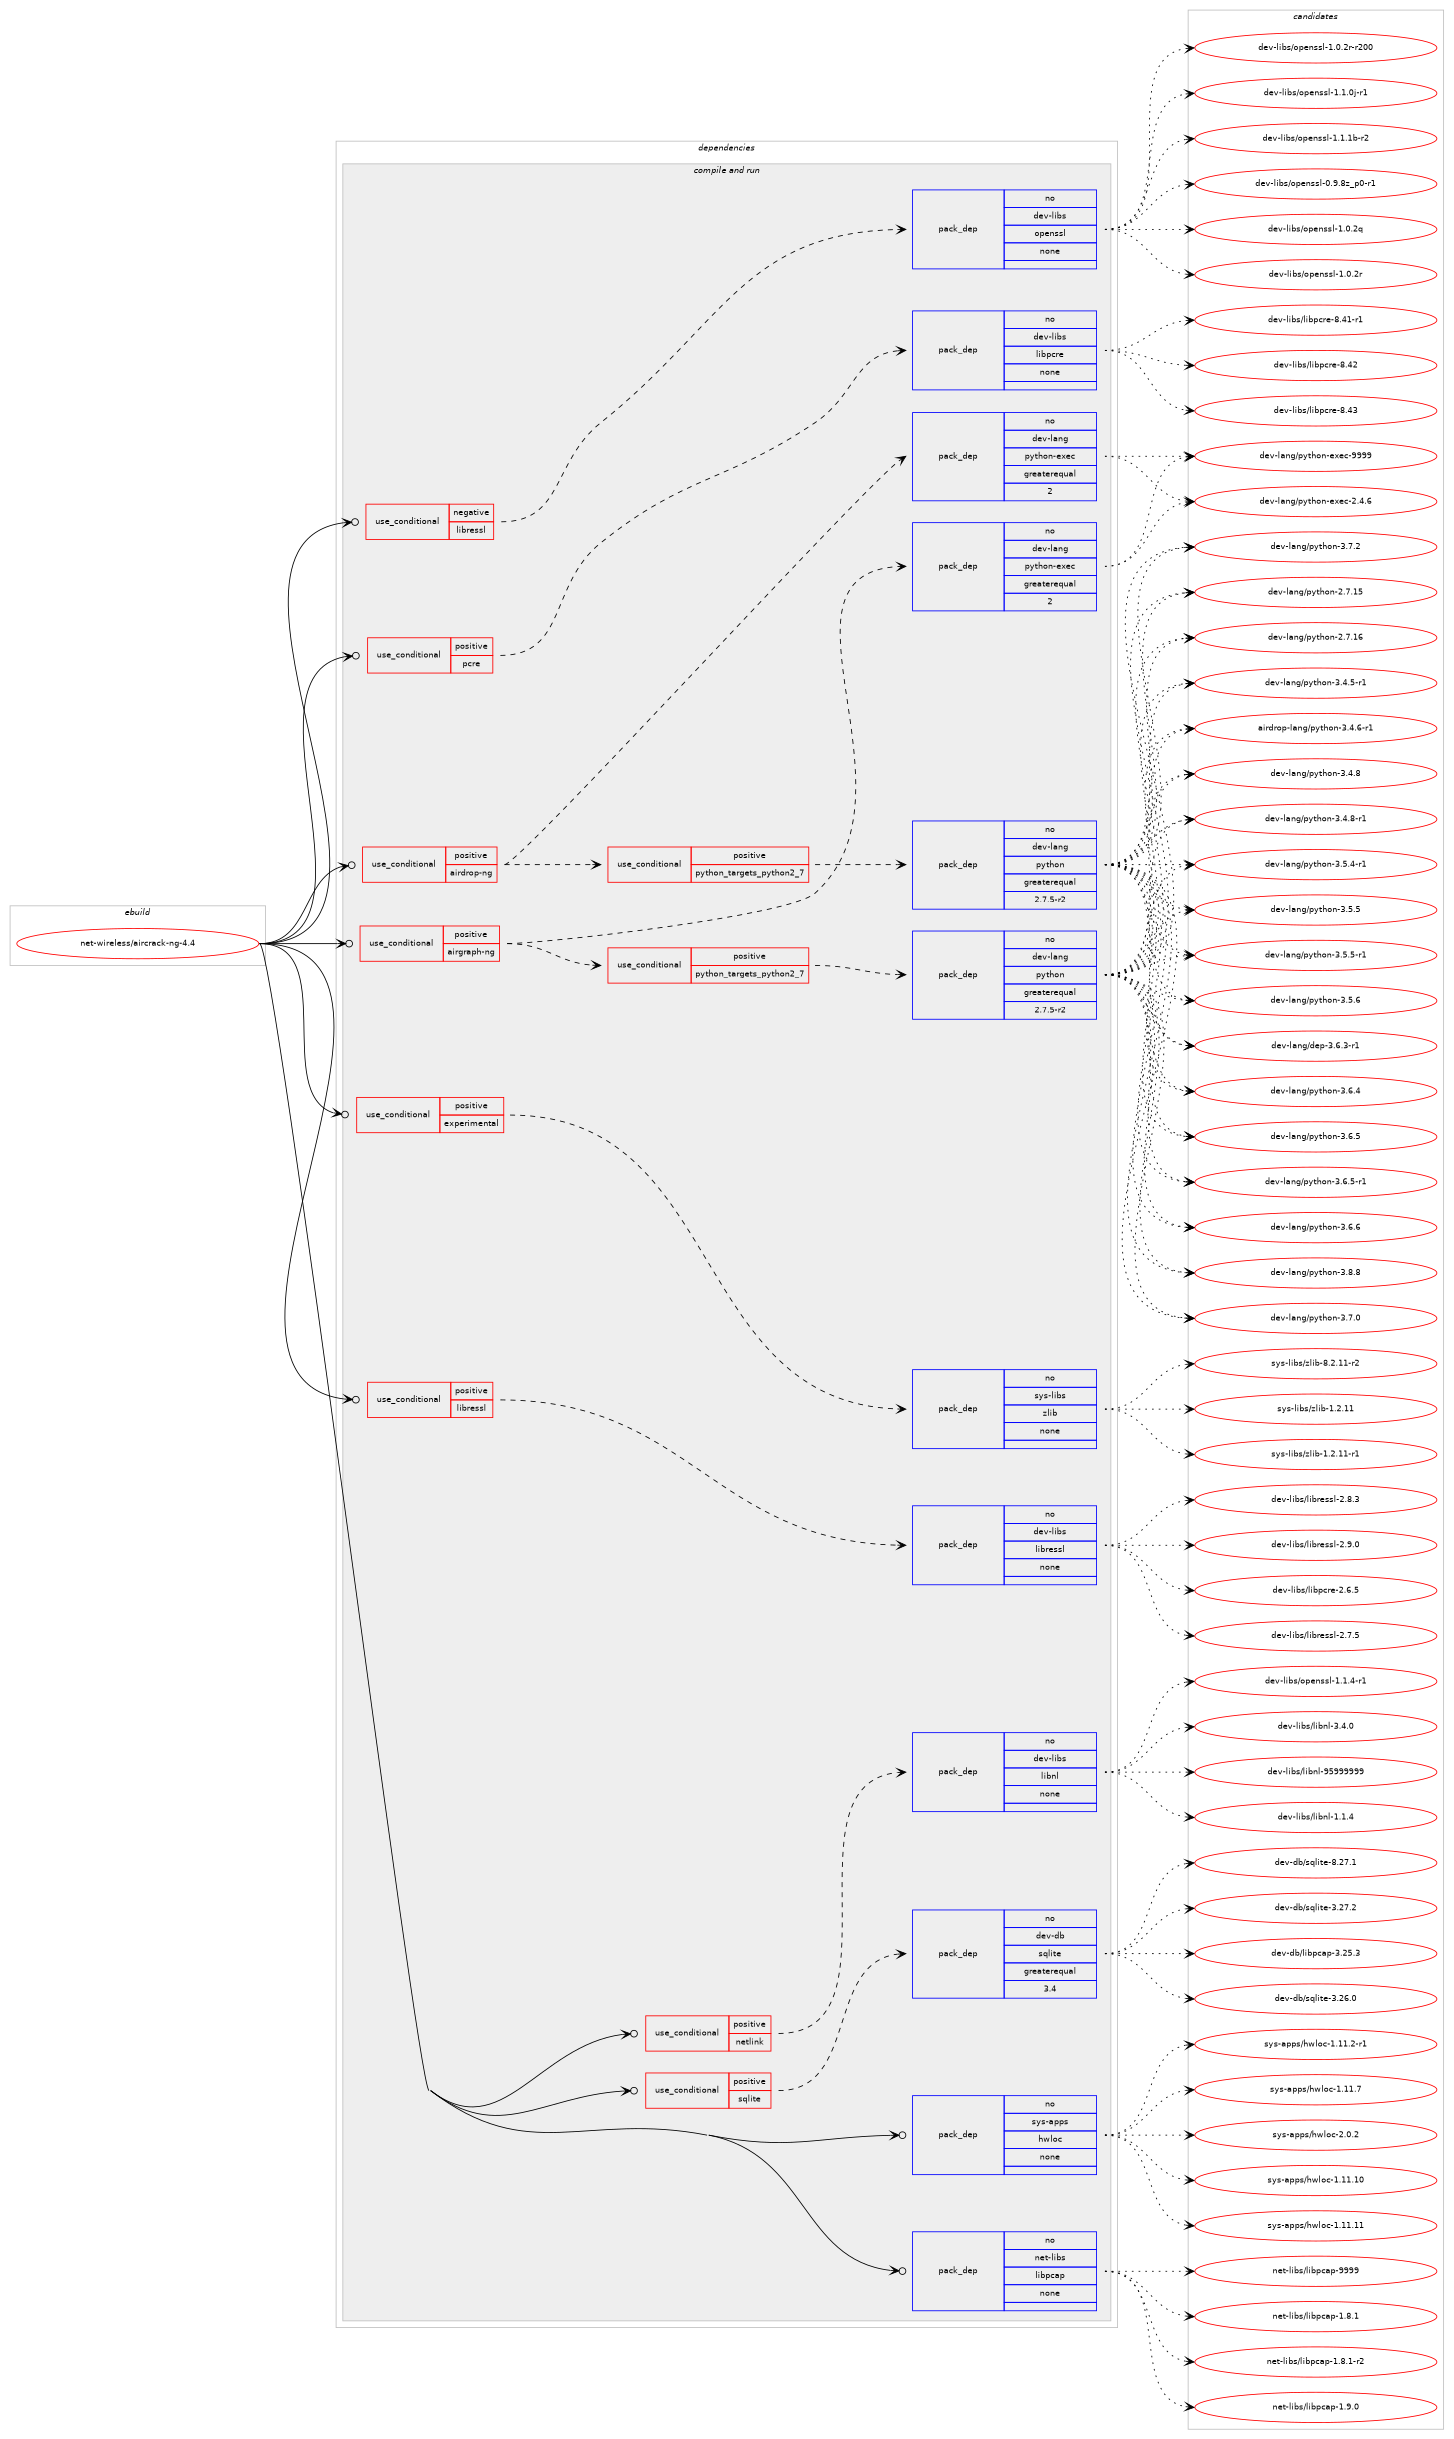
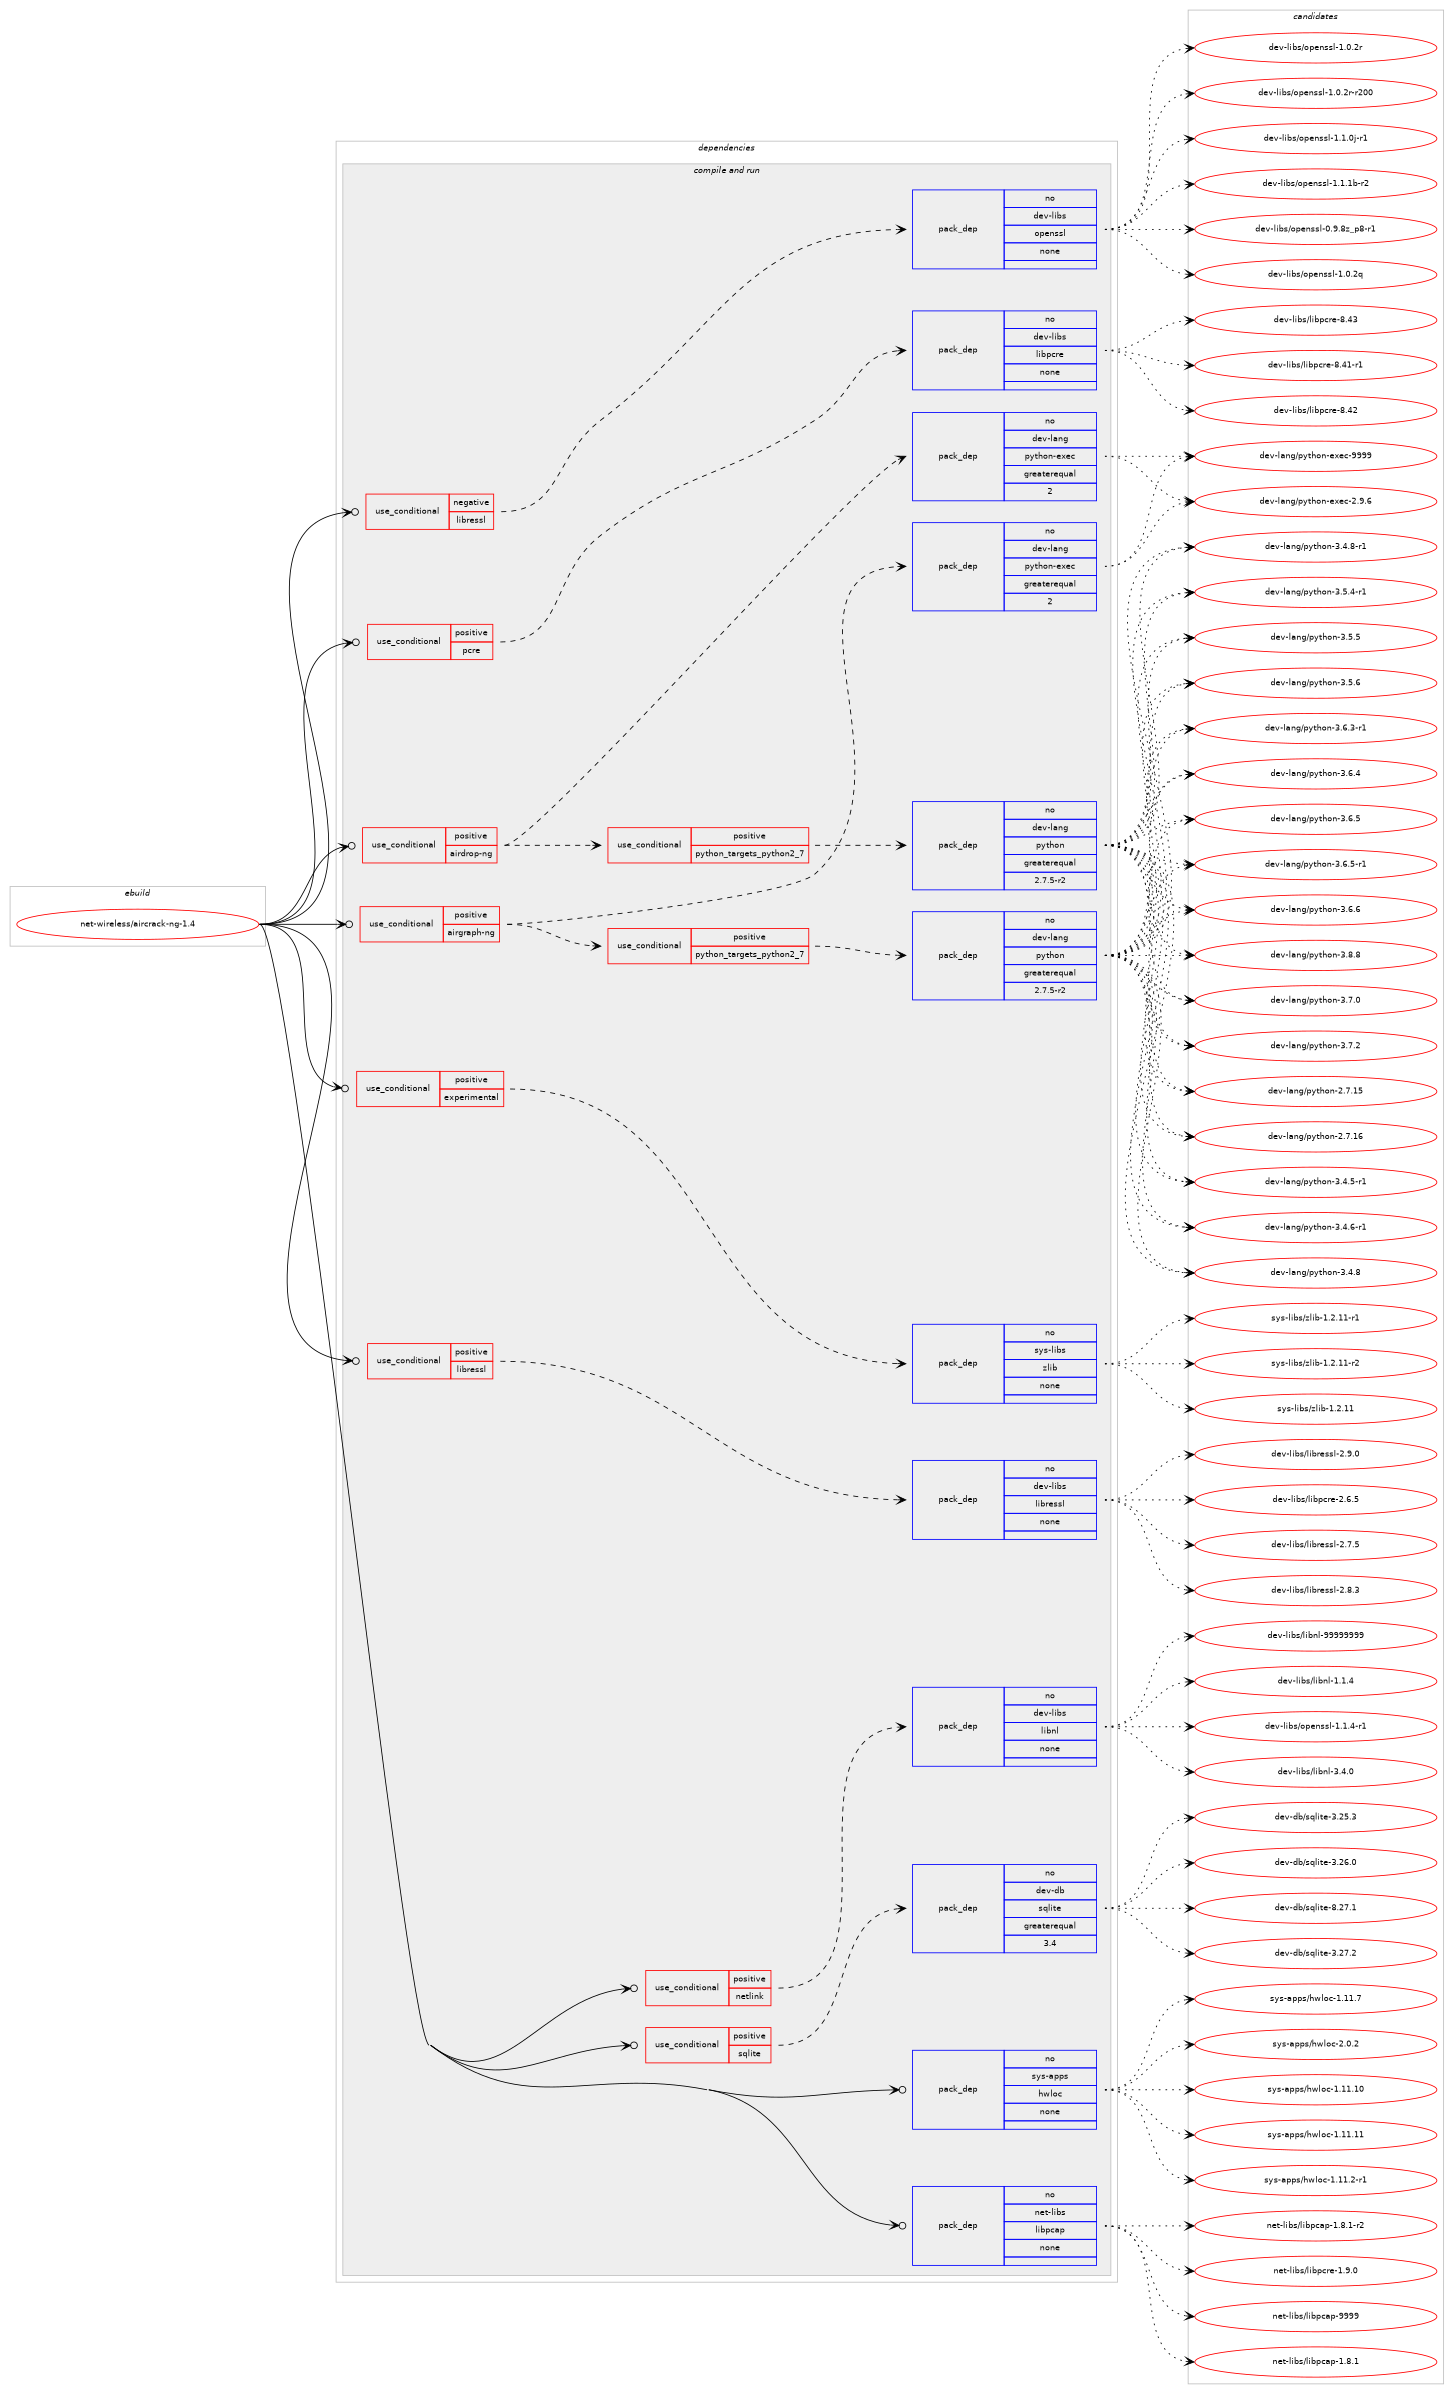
node "dev-libs/openssl-0.9.8z_p0-r1": label "dev-libs/openssl-0.9.8z_p0-r1" -> "dev-libs/openssl-0.9.8z_p8-r1"
node "dev-lang/python-exec-2.4.6": label "dev-lang/python-exec-2.4.6" -> "dev-lang/python-exec-2.9.6"
node "airdrop-lang/python-3.4.6-r1": label "airdrop-lang/python-3.4.6-r1" -> "dev-lang/python-3.4.6-r1"
node "net-wireless/aircrack-ng-4.4": label "net-wireless/aircrack-ng-4.4" -> "net-wireless/aircrack-ng-1.4"
node "dev-lang/python-3.5.5-r1": removed
node "dev-lang/dep-3.6.3-r1": label "dev-lang/dep-3.6.3-r1" -> "dev-lang/python-3.6.3-r1"
node "sys-libs/zlib-8.2.11-r2": label "sys-libs/zlib-8.2.11-r2" -> "sys-libs/zlib-1.2.11-r2"
node "dev-libs/libnl-95999999": label "dev-libs/libnl-95999999" -> "dev-libs/libnl-99999999"
node "dev-db/libpcap-3.25.3": label "dev-db/libpcap-3.25.3" -> "dev-db/sqlite-3.25.3"
node "net-libs/libpcap-1.9.0": label "net-libs/libpcap-1.9.0" -> "net-libs/libpcre-1.9.0"
